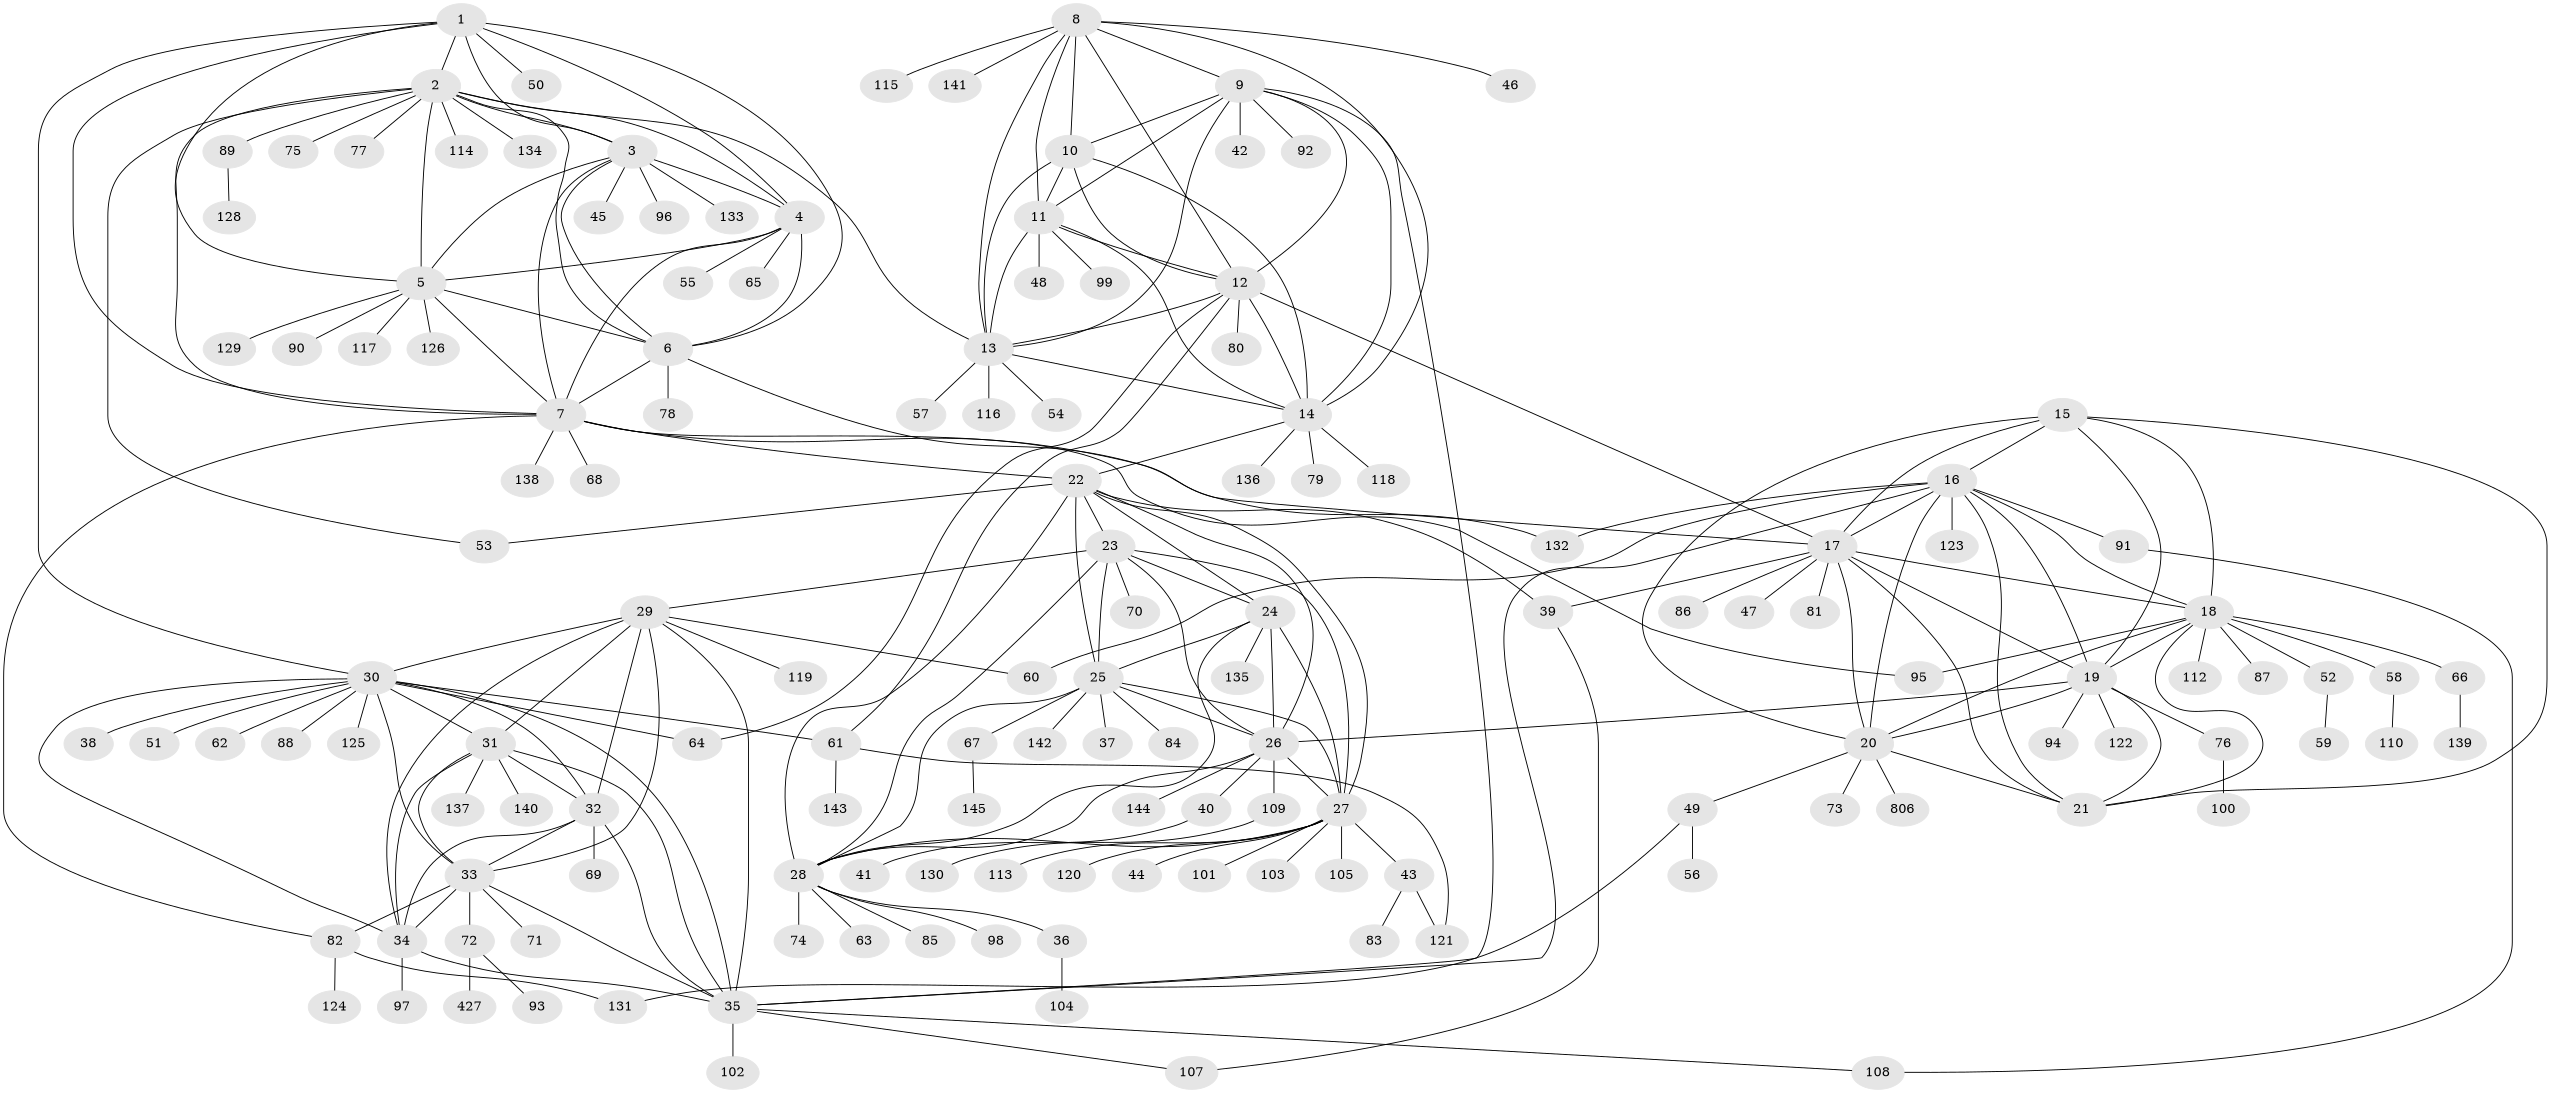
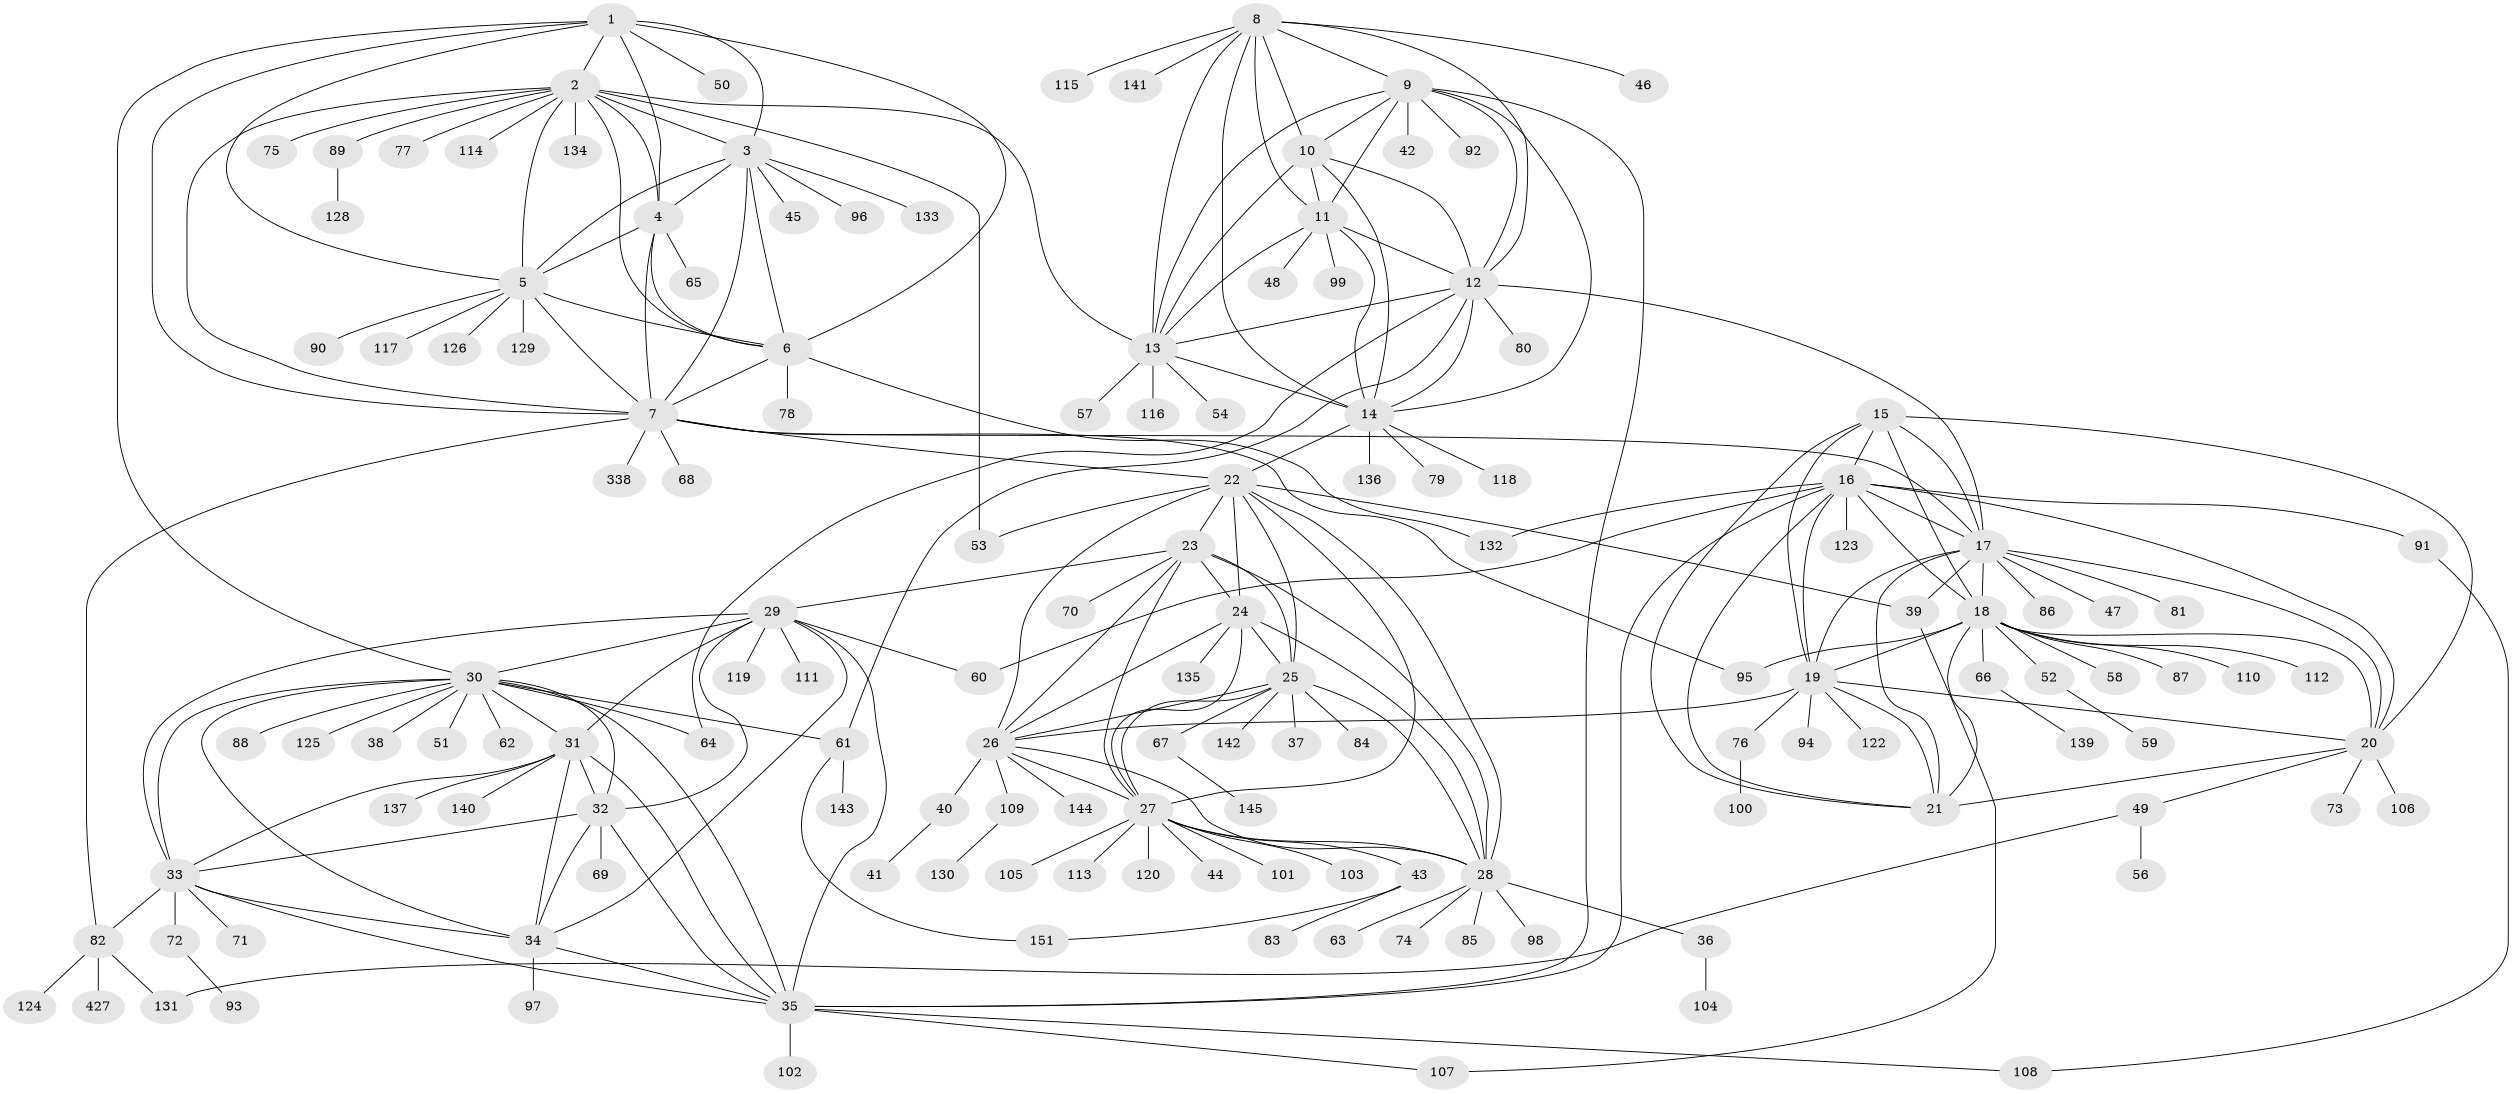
node "55": removed
node "138": label "138" -> "338"
node "111": added
edge "58" -- "110": now "18" -- "110"
node "806": label "806" -> "106"
node "121": label "121" -> "151"
edge "72" -- "427": now "82" -- "427"
